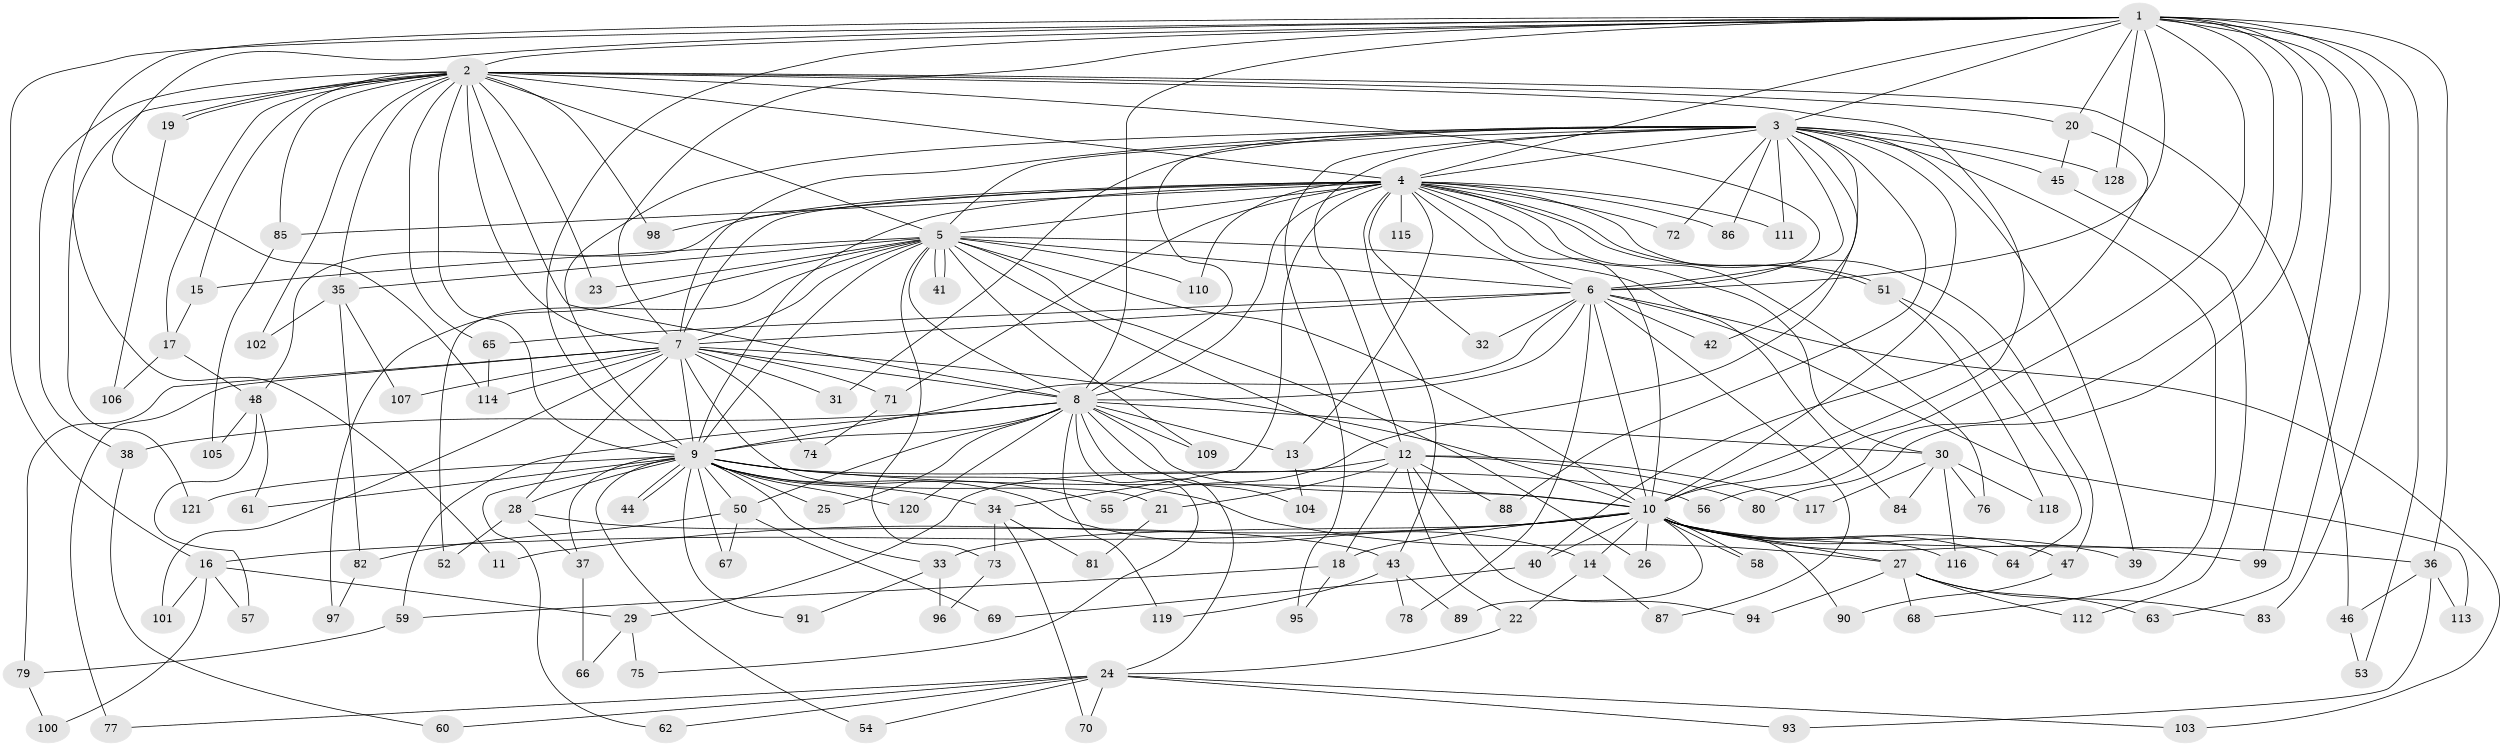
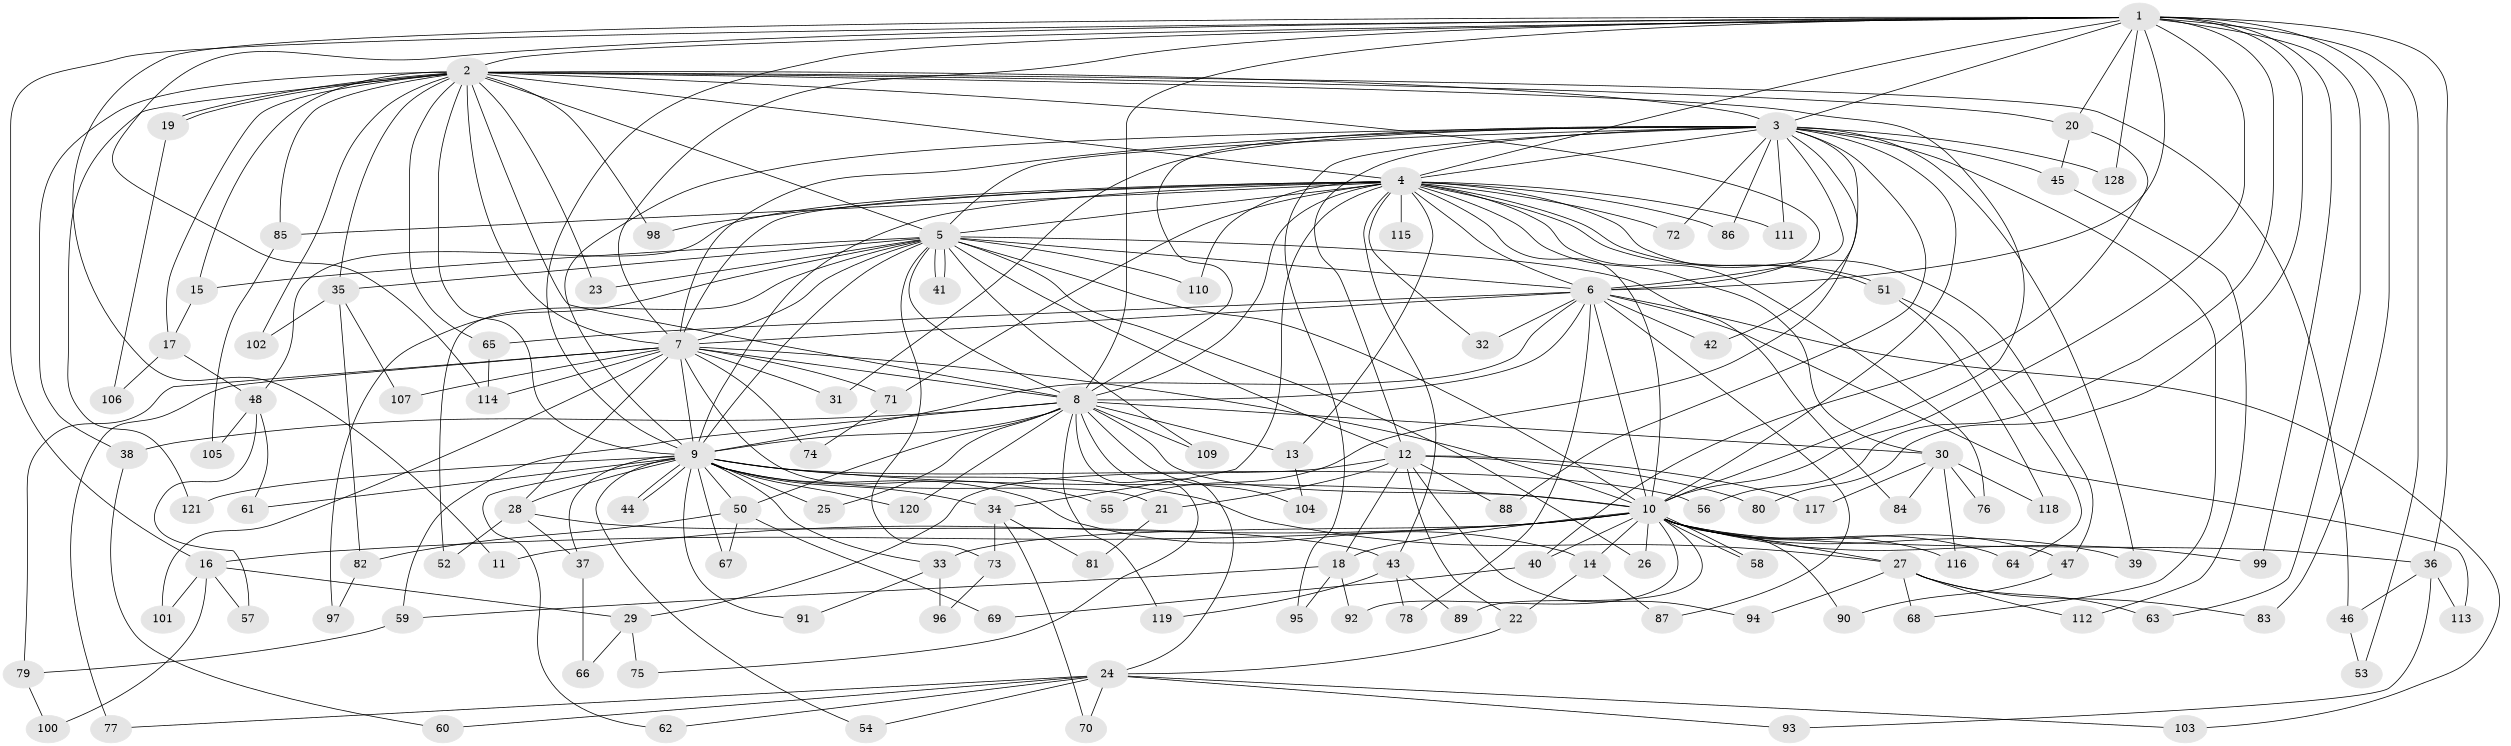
edge "2" -- "3": added
node "92": added
